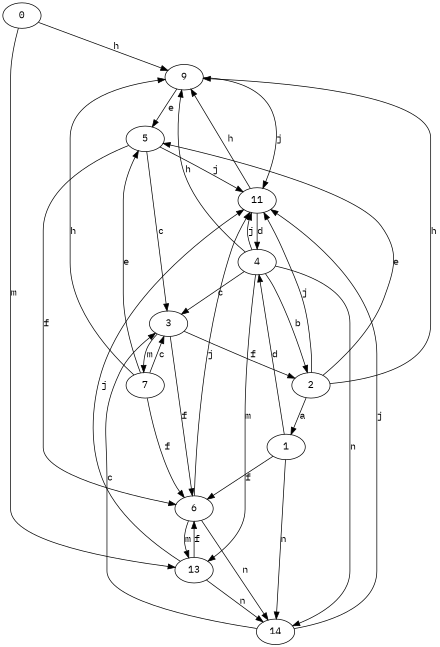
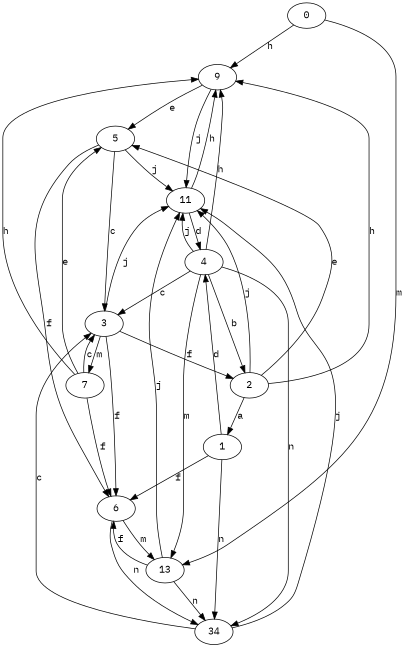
edge "6" -> "11": now "3" -> "11"
node "14": label "14" -> "34"
